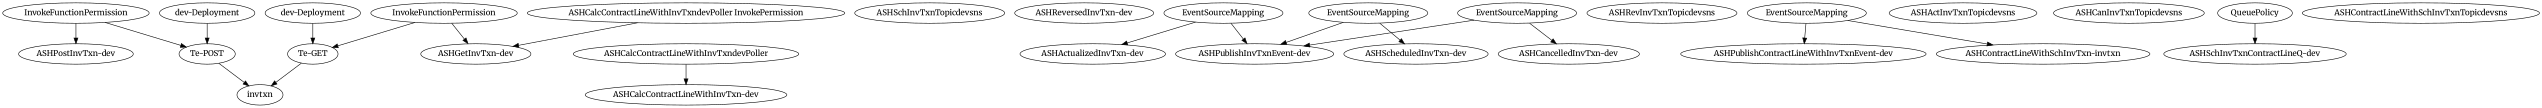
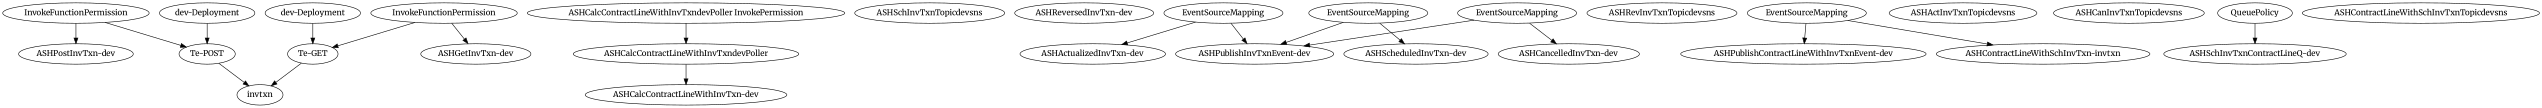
edge "ASHCalcContractLineWithInvTxndevPoller InvokePermission" -> "ASHGetInvTxn-dev": now "ASHCalcContractLineWithInvTxndevPoller InvokePermission" -> "ASHCalcContractLineWithInvTxndevPoller"
